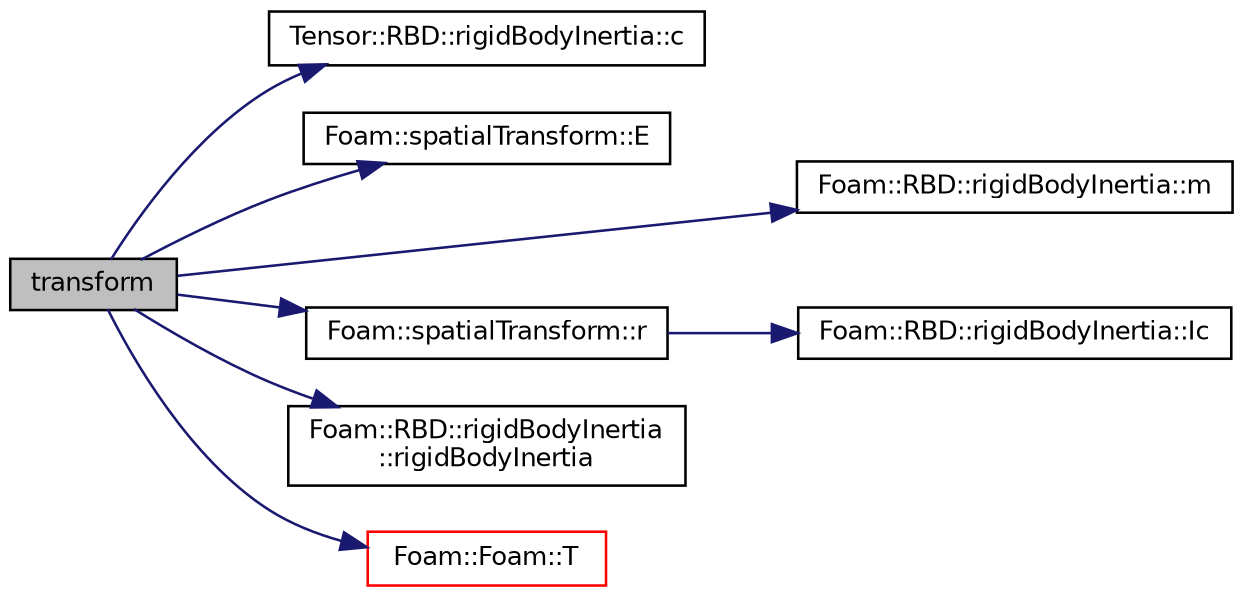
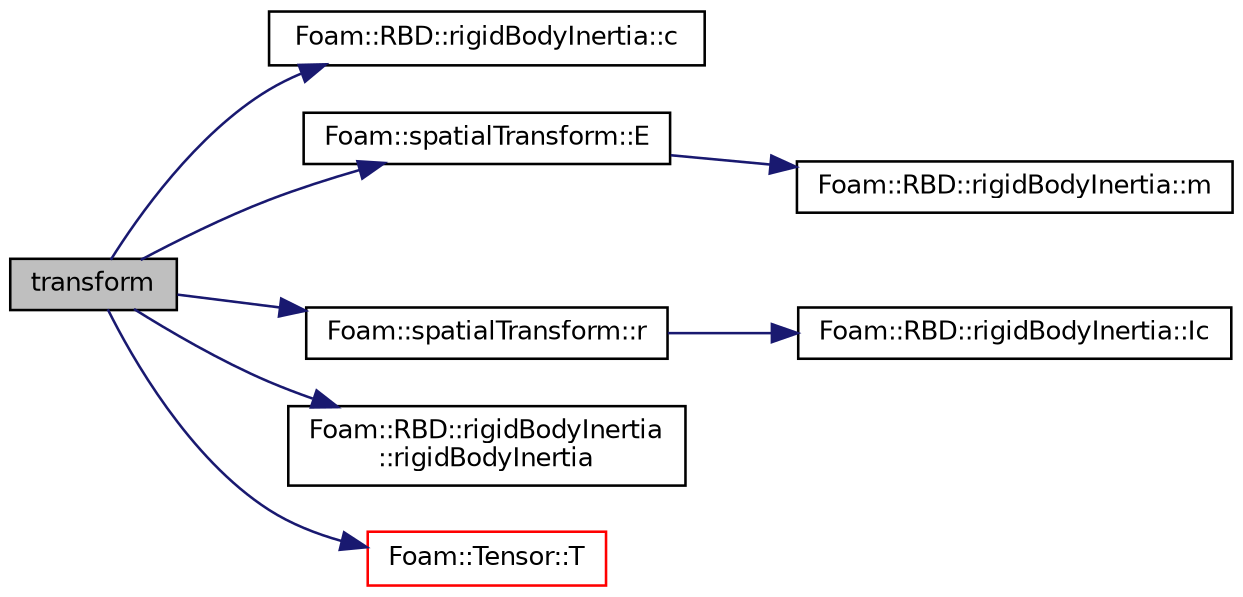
node "Tensor::RBD::rigidBodyInertia::c": label "Tensor::RBD::rigidBodyInertia::c" -> "Foam::RBD::rigidBodyInertia::c"
edge "transform" -> "Foam::RBD::rigidBodyInertia::m": now "Foam::spatialTransform::E" -> "Foam::RBD::rigidBodyInertia::m"
node "Foam::Foam::T": label "Foam::Foam::T" -> "Foam::Tensor::T"
